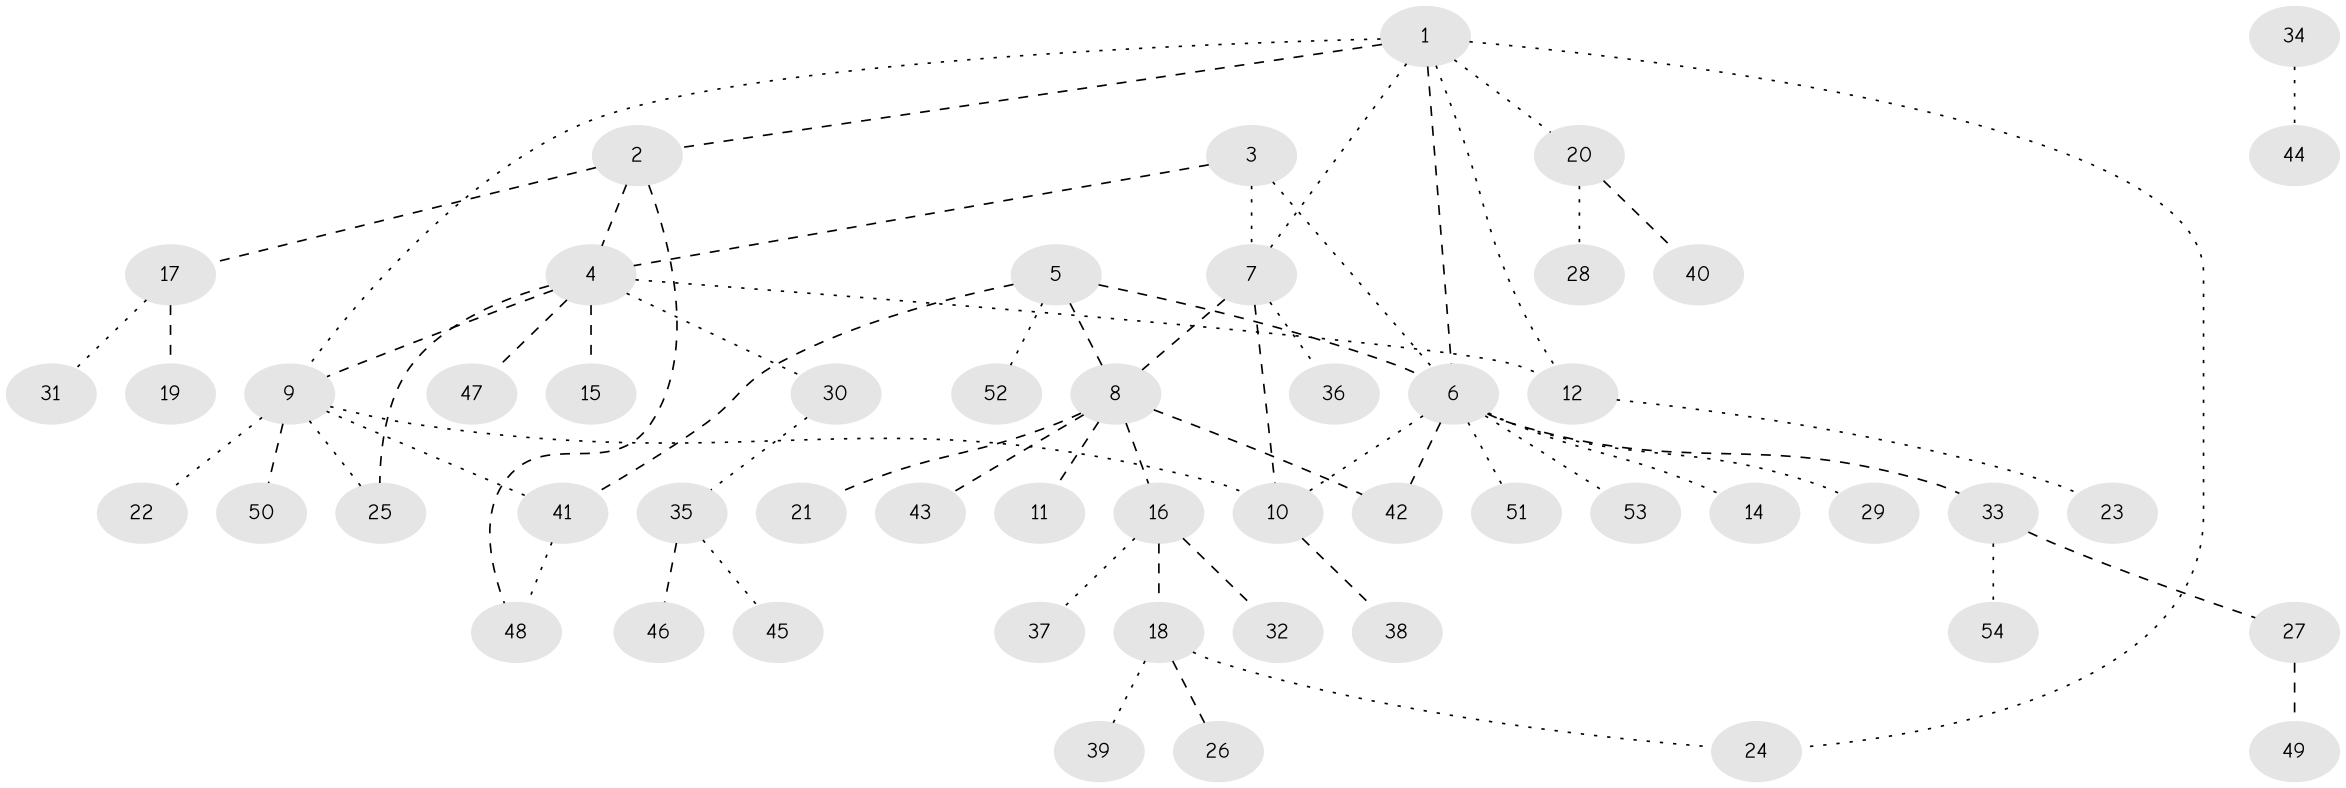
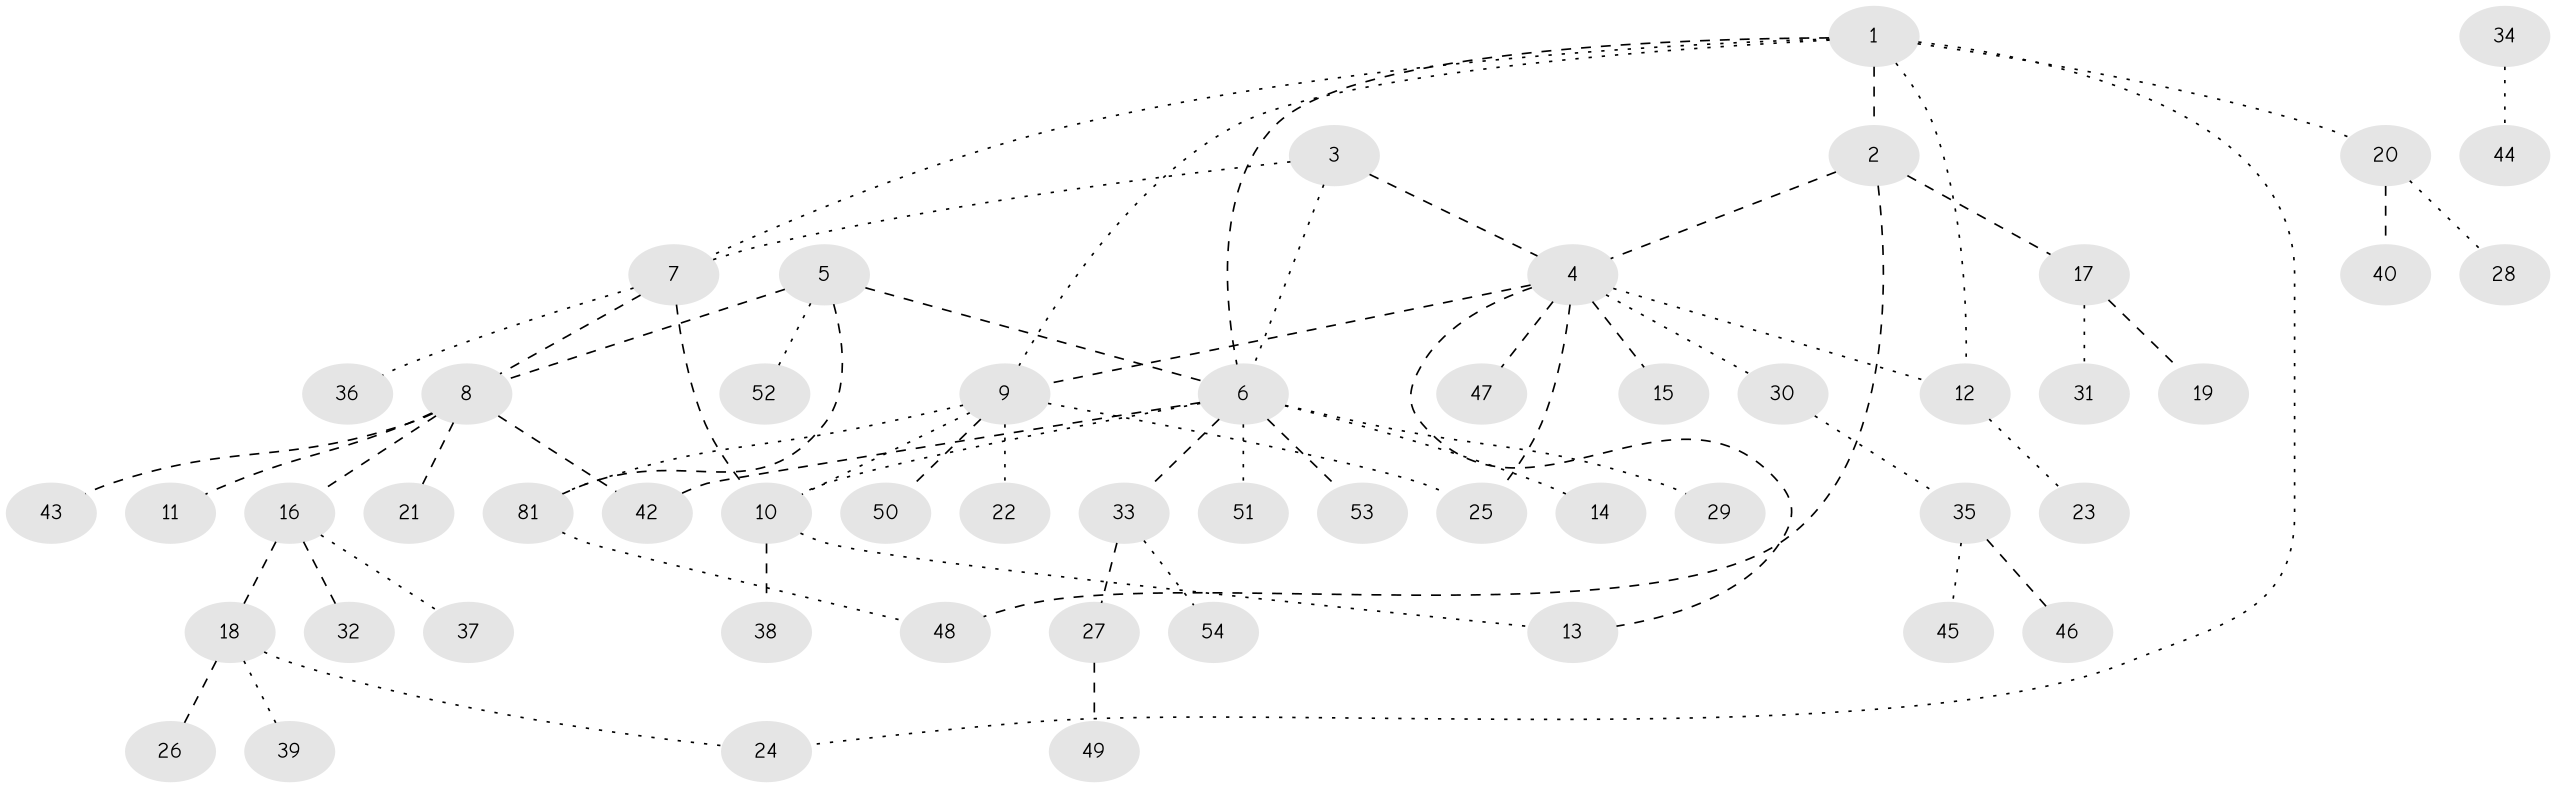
edge "6" -- "53": style dotted -> dashed
node "41": label "41" -> "81"
node "13": added
